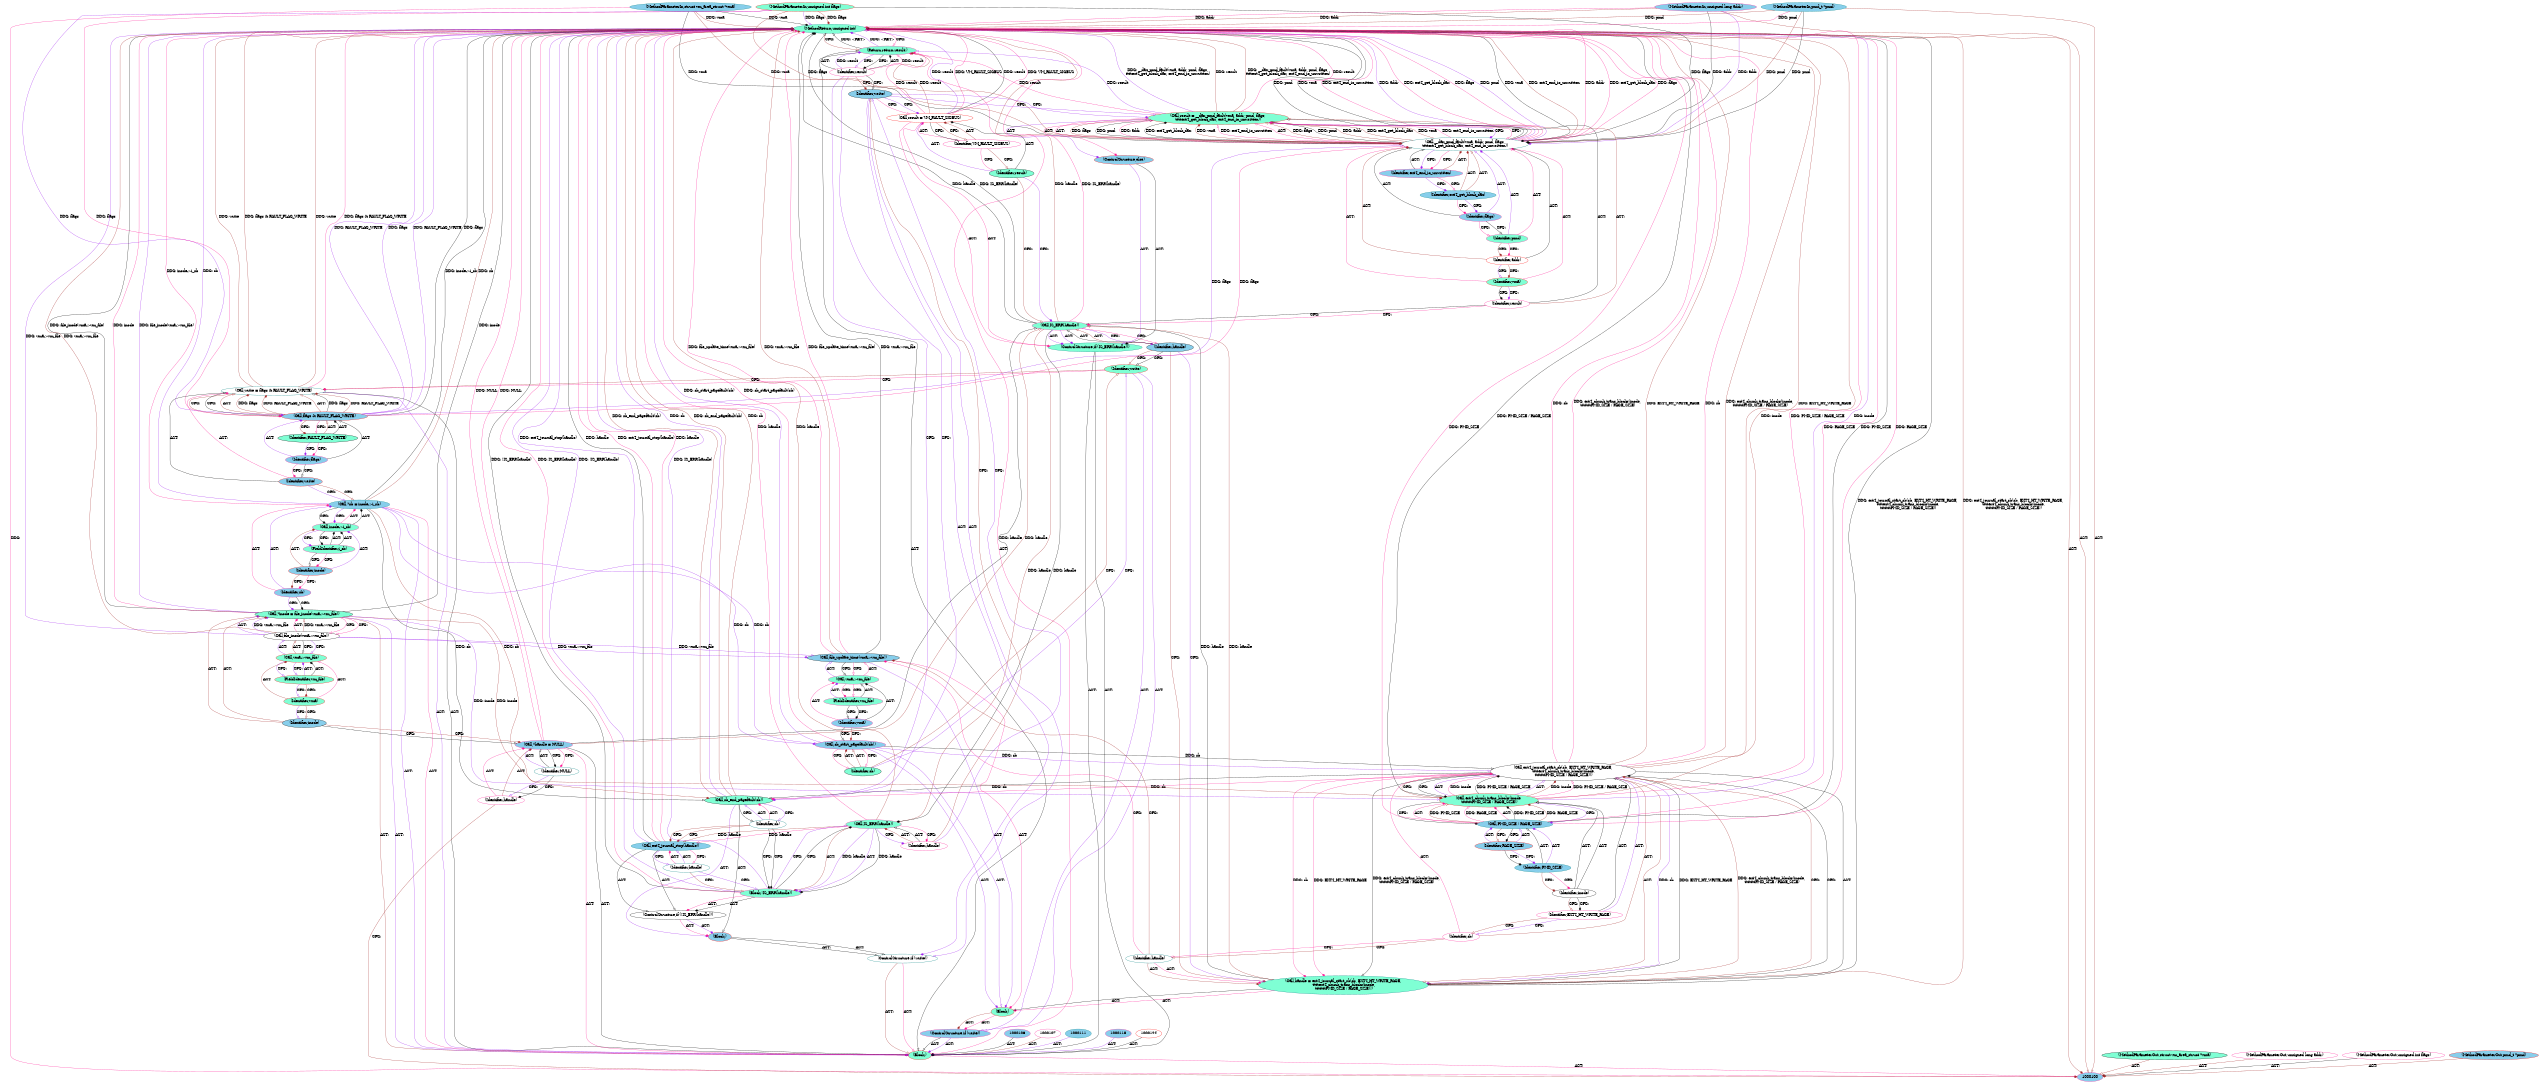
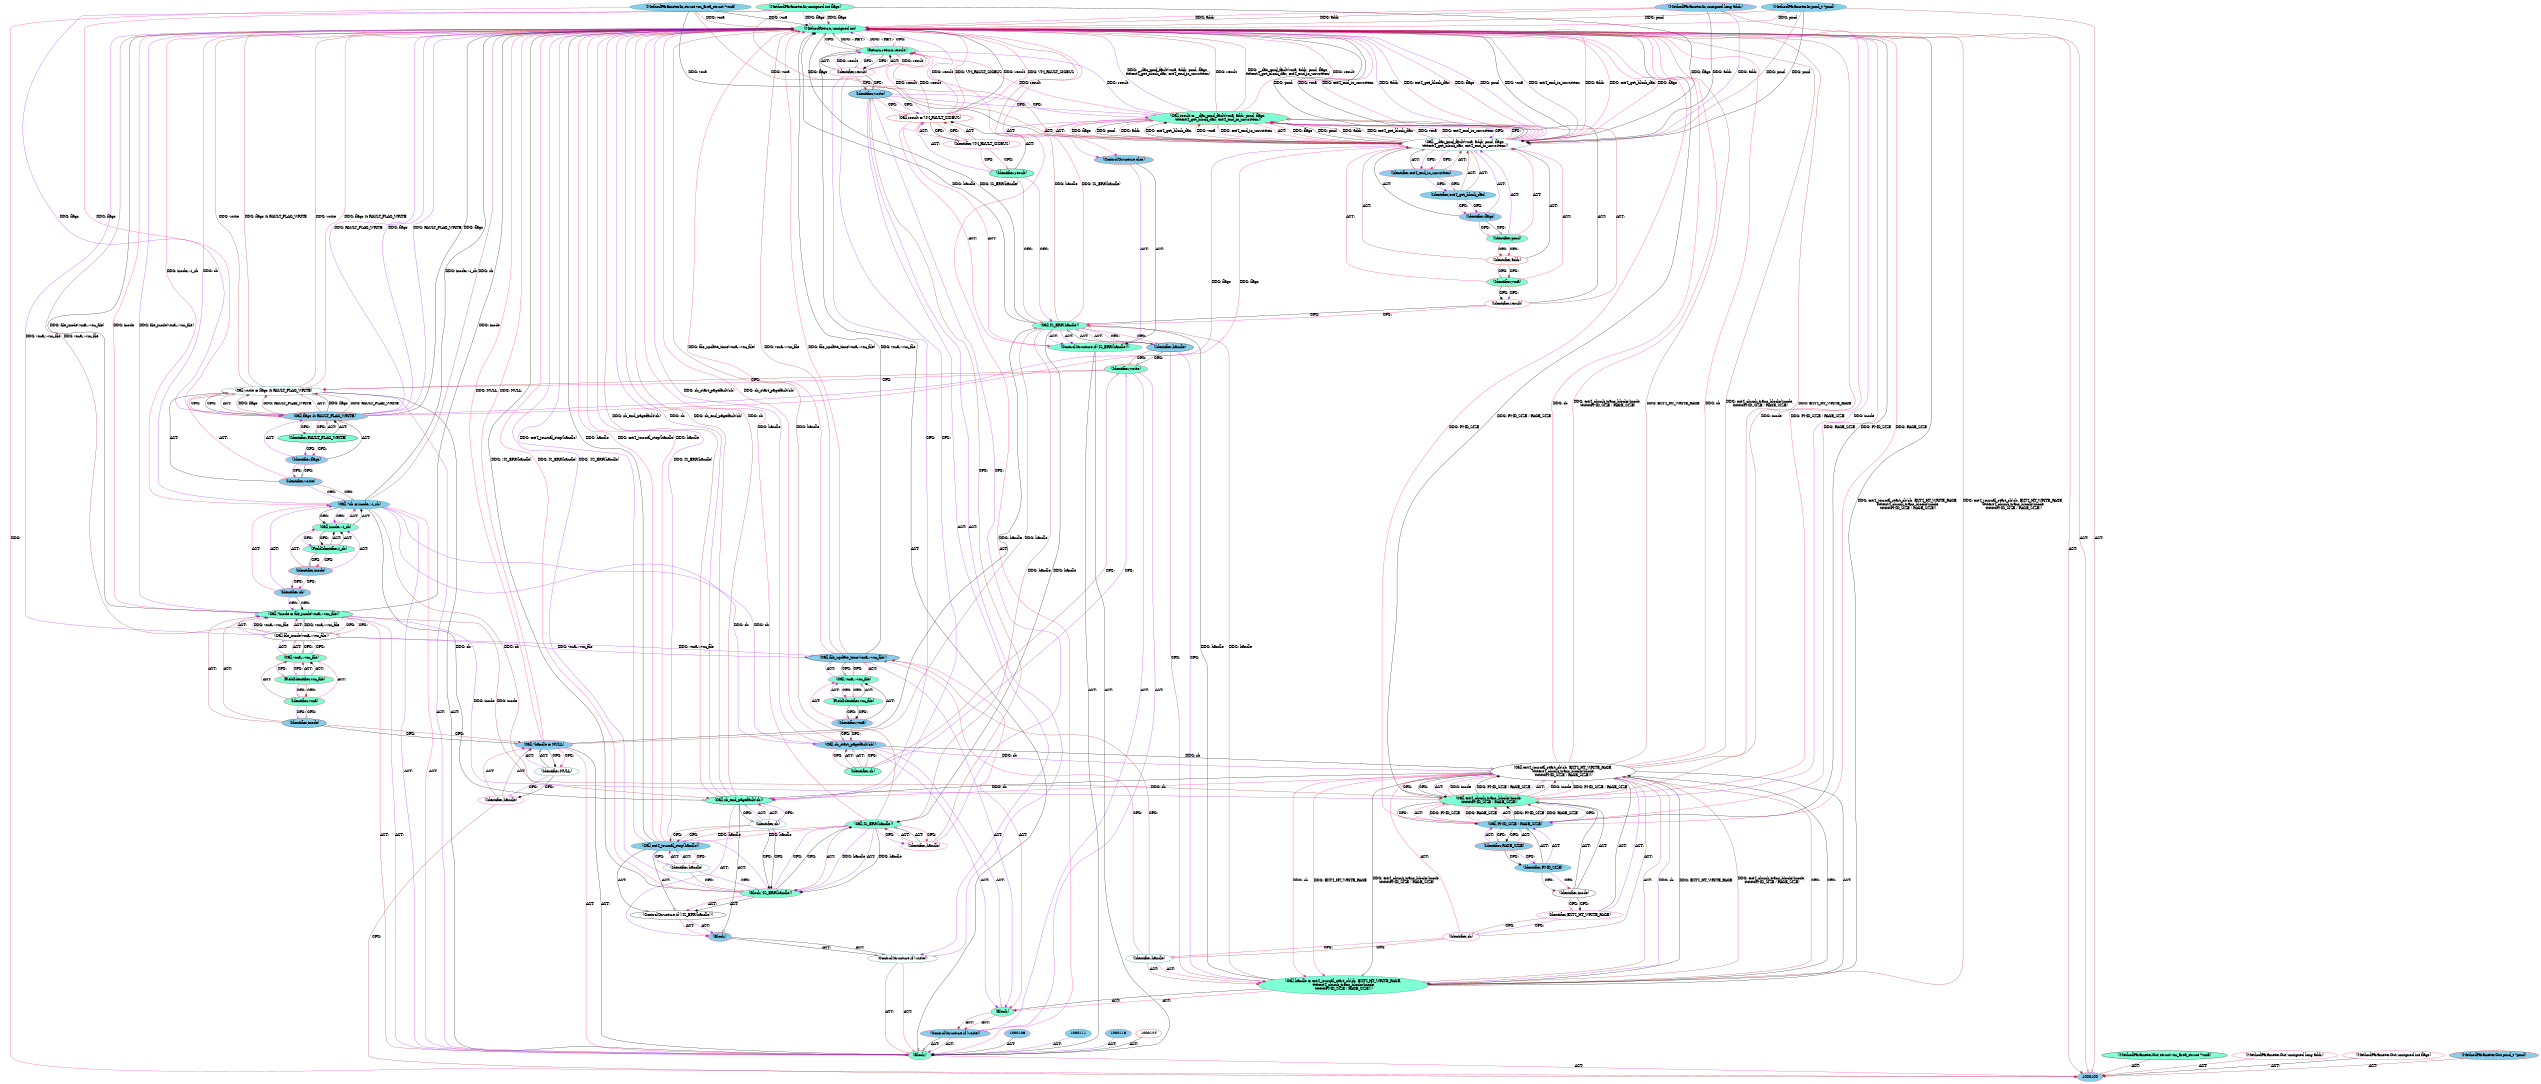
node "1000107": removed
